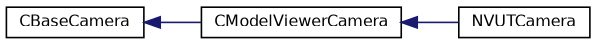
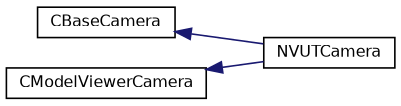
edge "CModelViewerCamera" -> "CBaseCamera": now "NVUTCamera" -> "CBaseCamera"
